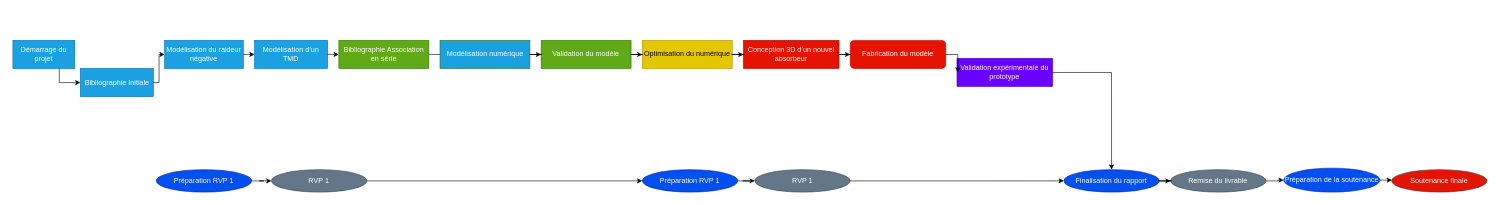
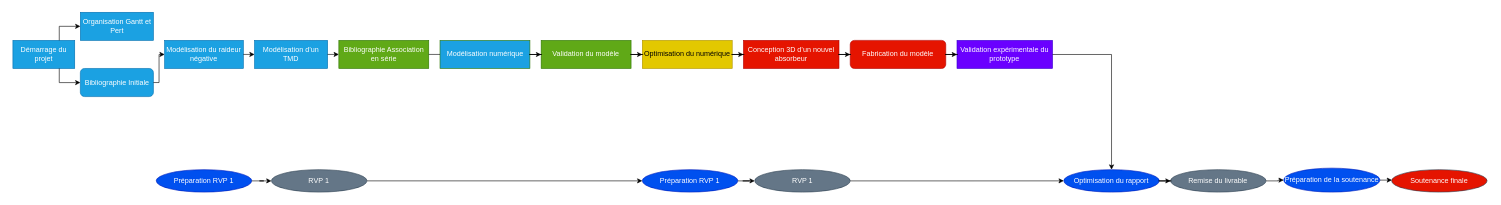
edge "Démarrage du projet" -> "Organisation Gantt et Pert": added
node "Organisation Gantt et Pert": added
node "Validation expérimentale du prototype": moved (1005, 72) -> (1005, 54)
node "Bibliographie Initiale": shape rectangle -> rounded rectangle
node "Finalisation du rapport": label "Finalisation du rapport" -> "Optimisation du rapport"
